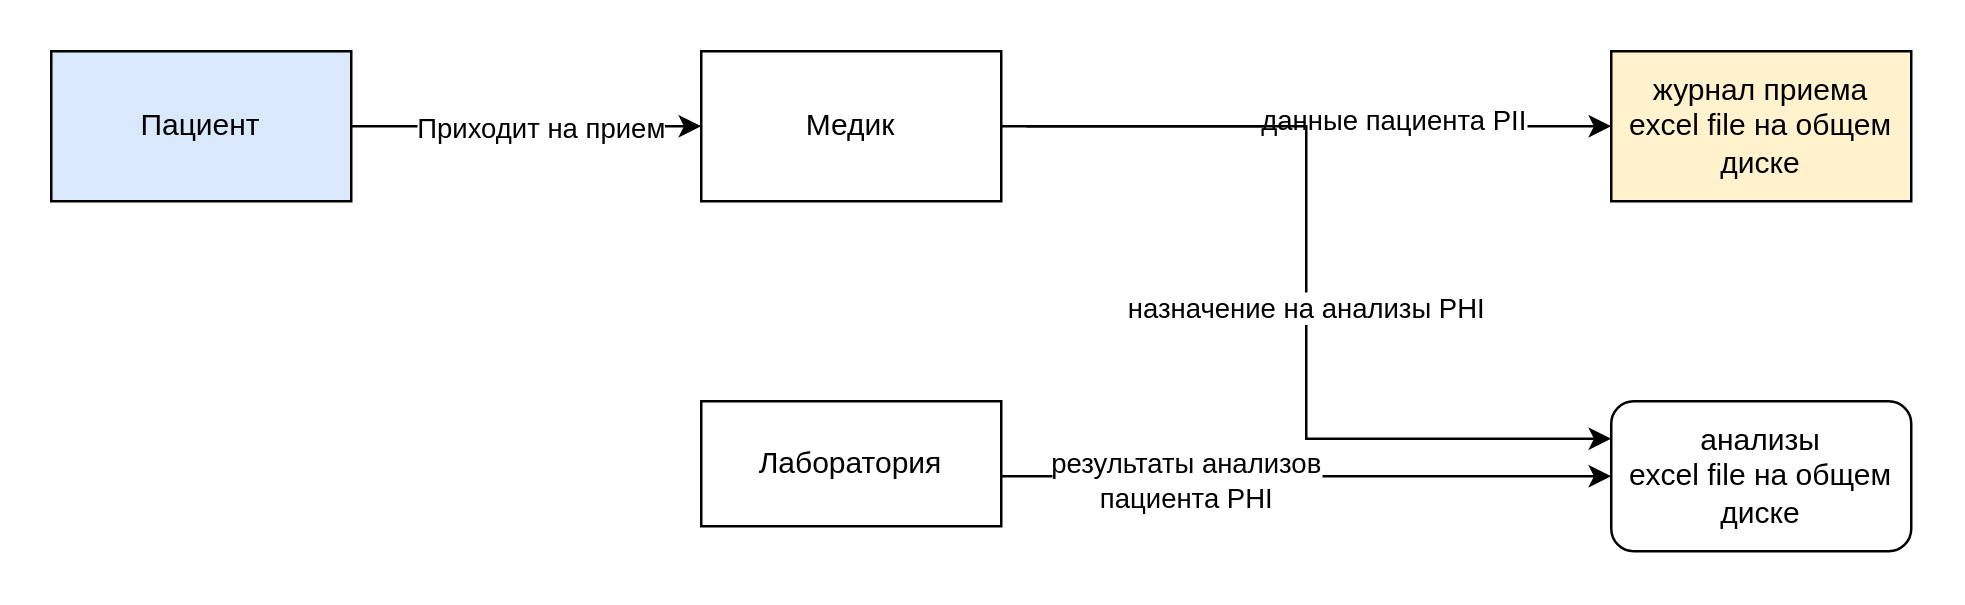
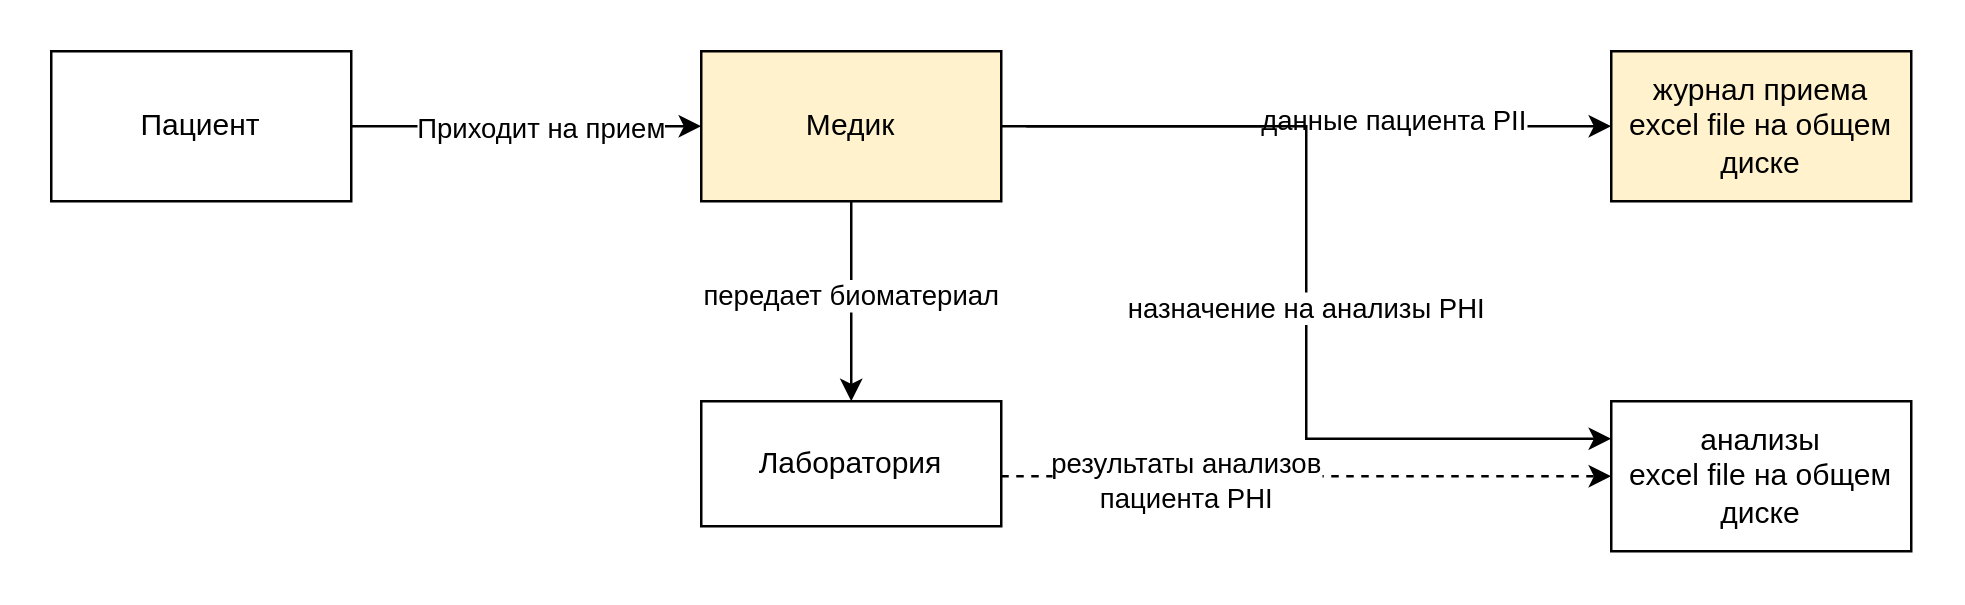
node "Пациент": fillcolor #dae8fc -> #ffffff
node "Медик": fillcolor #ffffff -> #fff2cc
edge "Медик" -> "Лаборатория": added, label "передает биоматериал"
edge "Лаборатория" -> "анализы excel file на общем диске": style solid -> dashed
node "анализы excel file на общем диске": shape rounded rectangle -> rectangle
